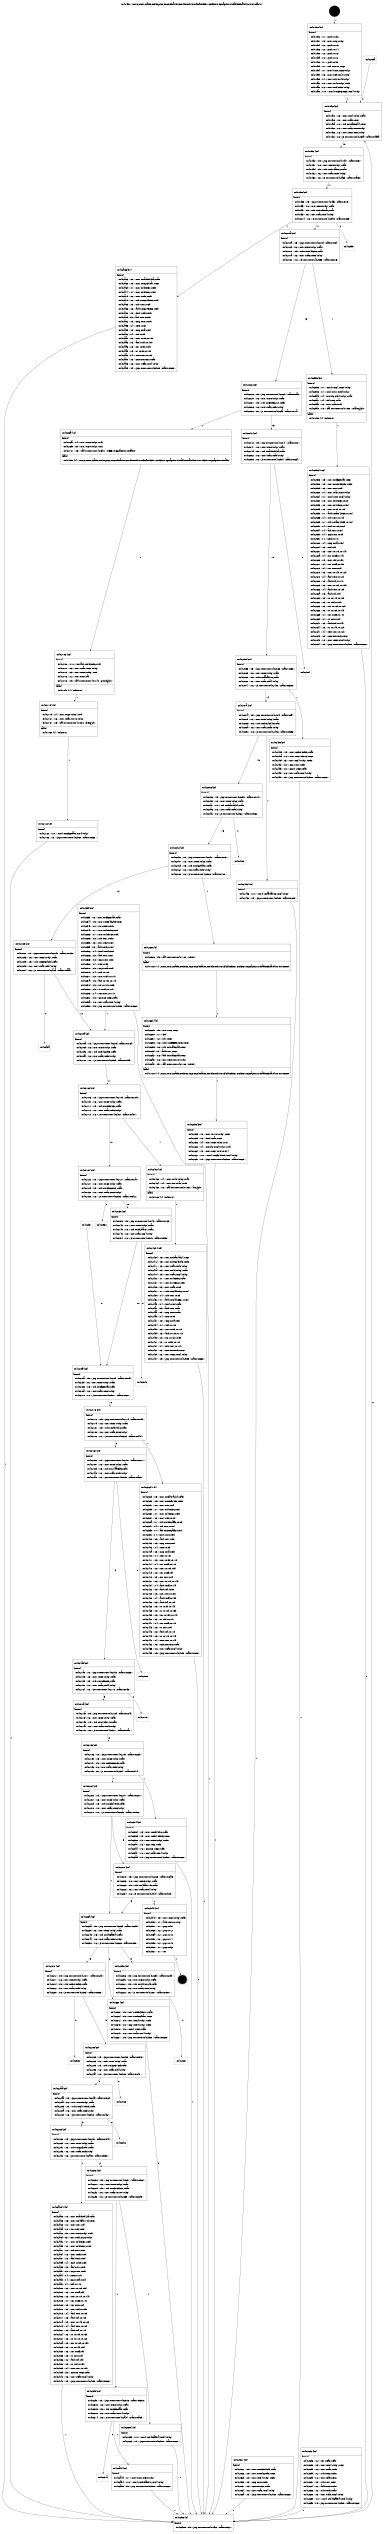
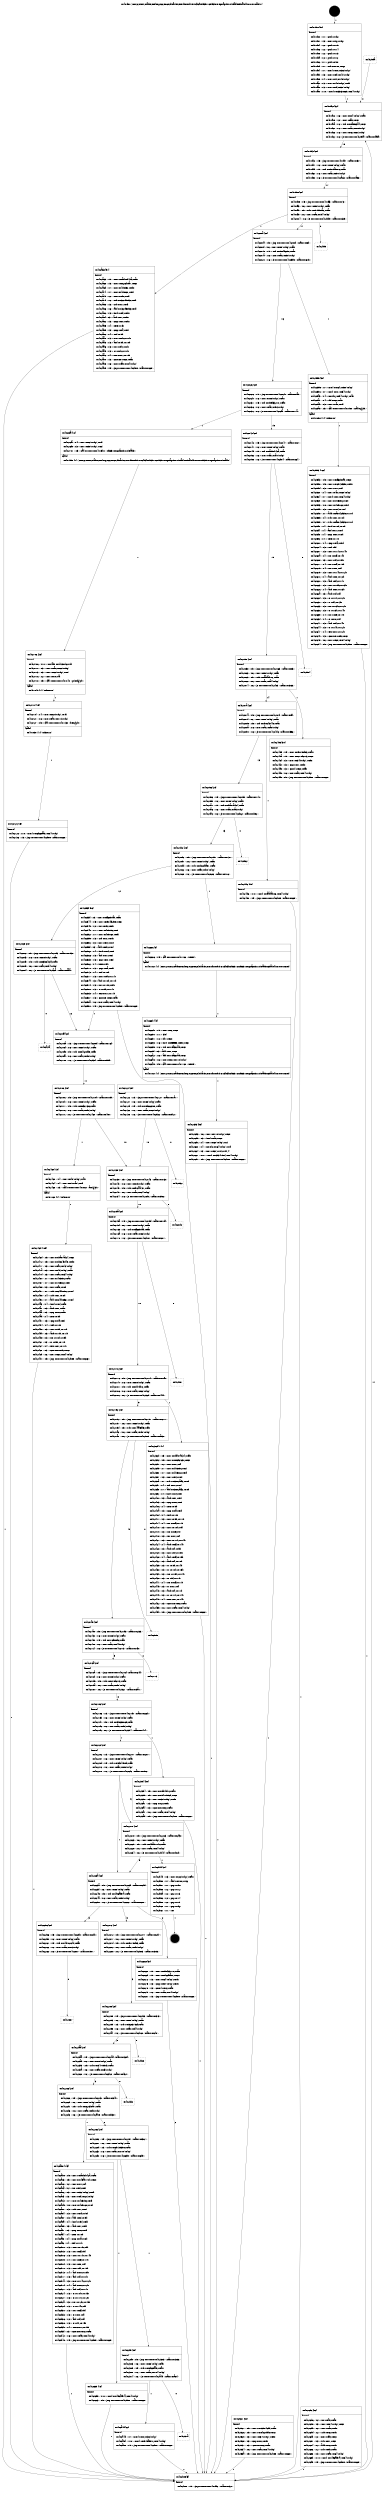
edge "0x402106 [28]" -> "0x402122 [28]": now "0x402106 [28]" -> "0x40213e [28]"
edge "0x402b81" -> "0x40215a [28]": reversed
node "0x402503": removed
